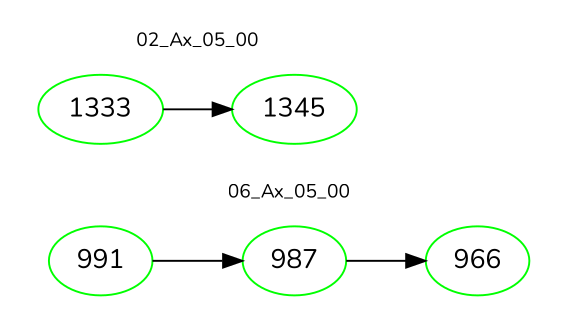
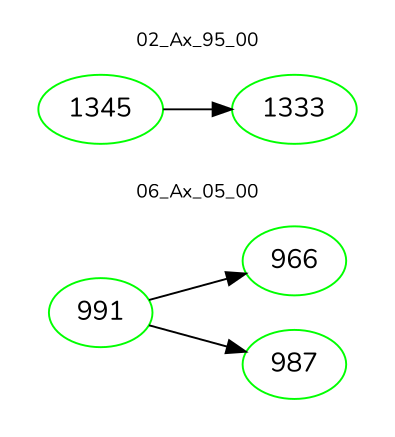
cluster "02_Ax_05_00": label "02_Ax_05_00" -> "02_Ax_95_00"
edge "1333" -> "1345": reversed
edge "987" -> "966": now "991" -> "966"
